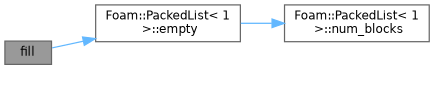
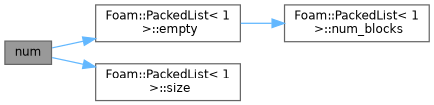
node "fill": label "fill" -> "num"
node "Foam::PackedList< 1 >::size": added
